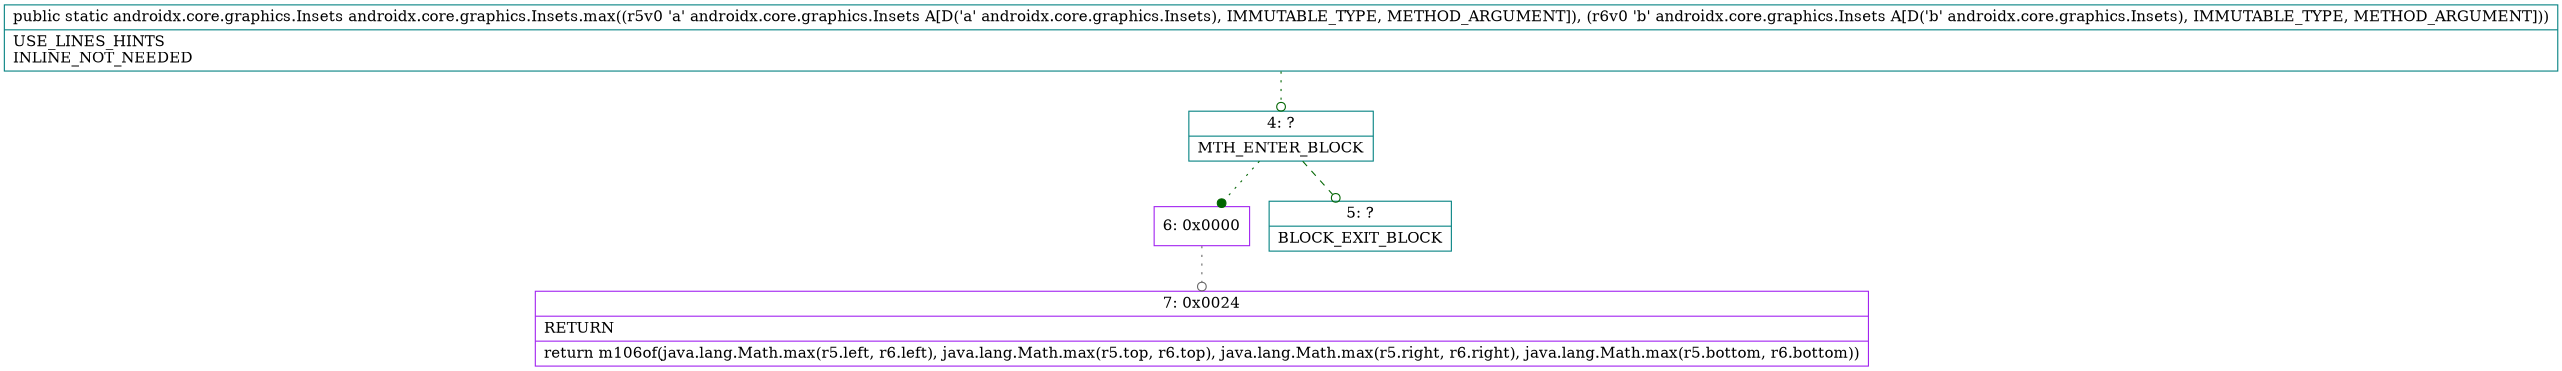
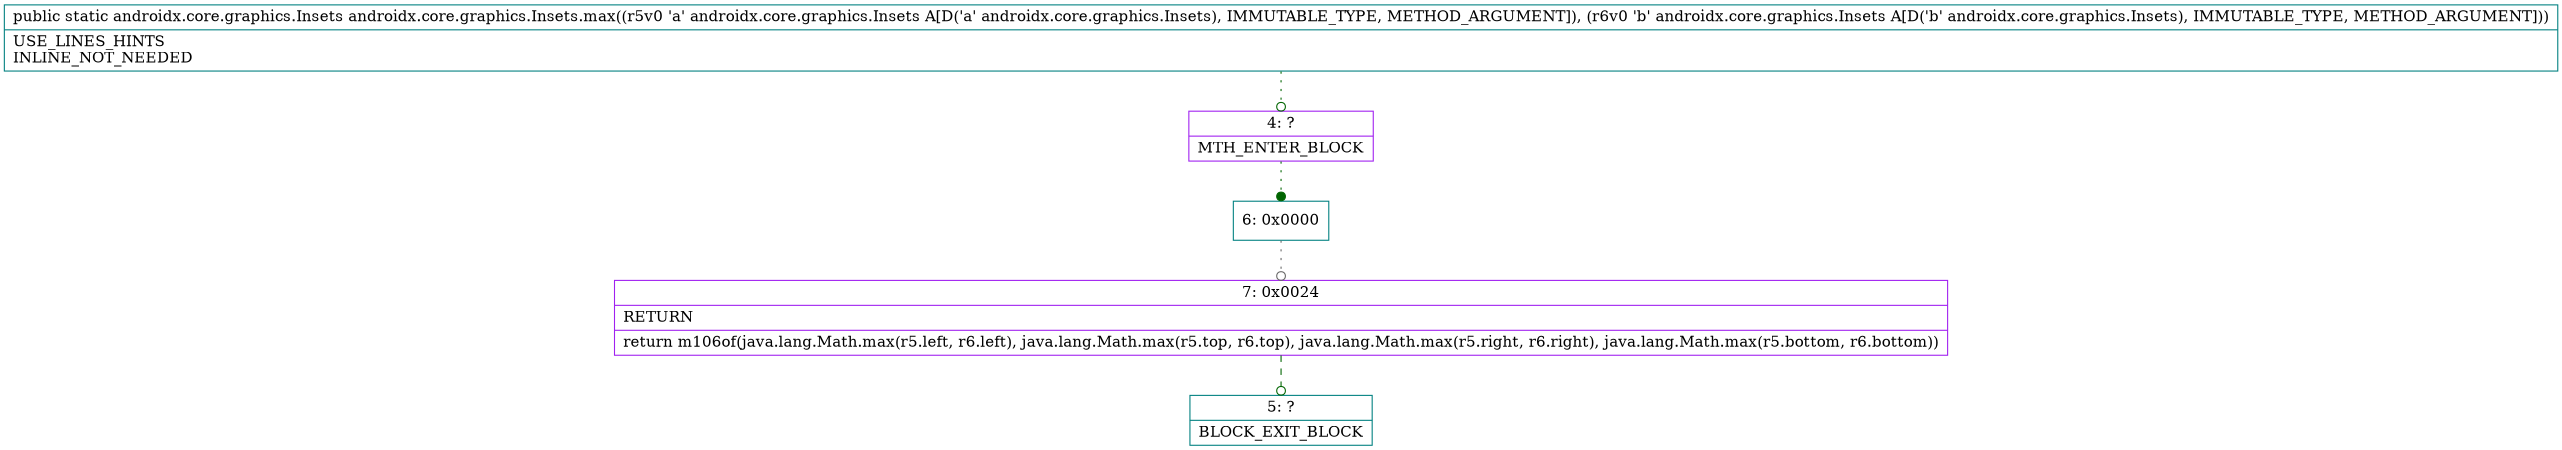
node "4: ?": color teal -> purple
edge "4: ?" -> "5: ?": now "7: 0x0024" -> "5: ?"
node "6: 0x0000": color purple -> teal
